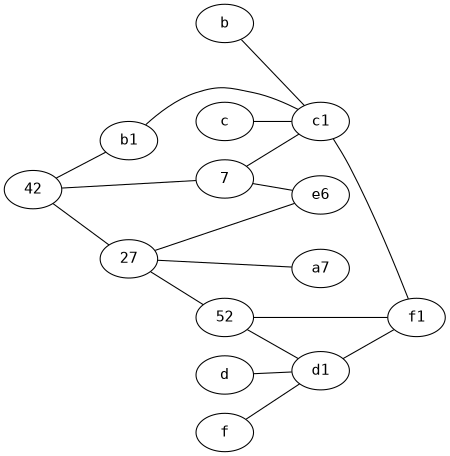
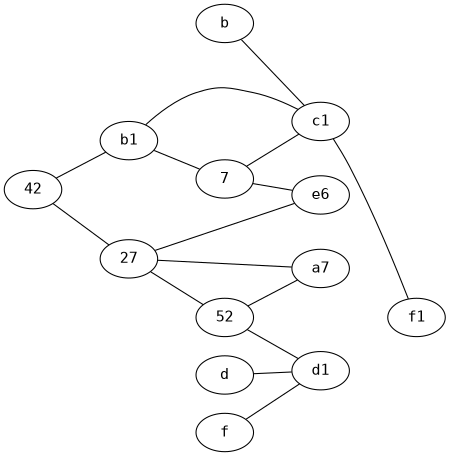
node "c": removed
edge "7" -- "42": now "7" -- "b1"
edge "52" -- "f1": now "52" -- "a7"
edge "f1" -- "d1": removed
